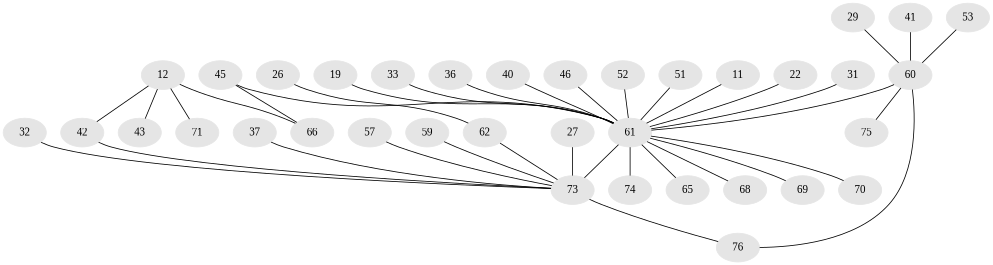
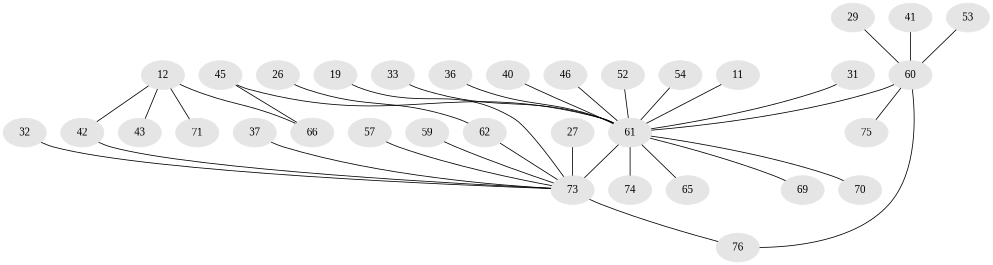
node "51": label "51" -> "54"
node "22": removed
edge "19" -- "61": now "19" -- "73"
node "68": removed
